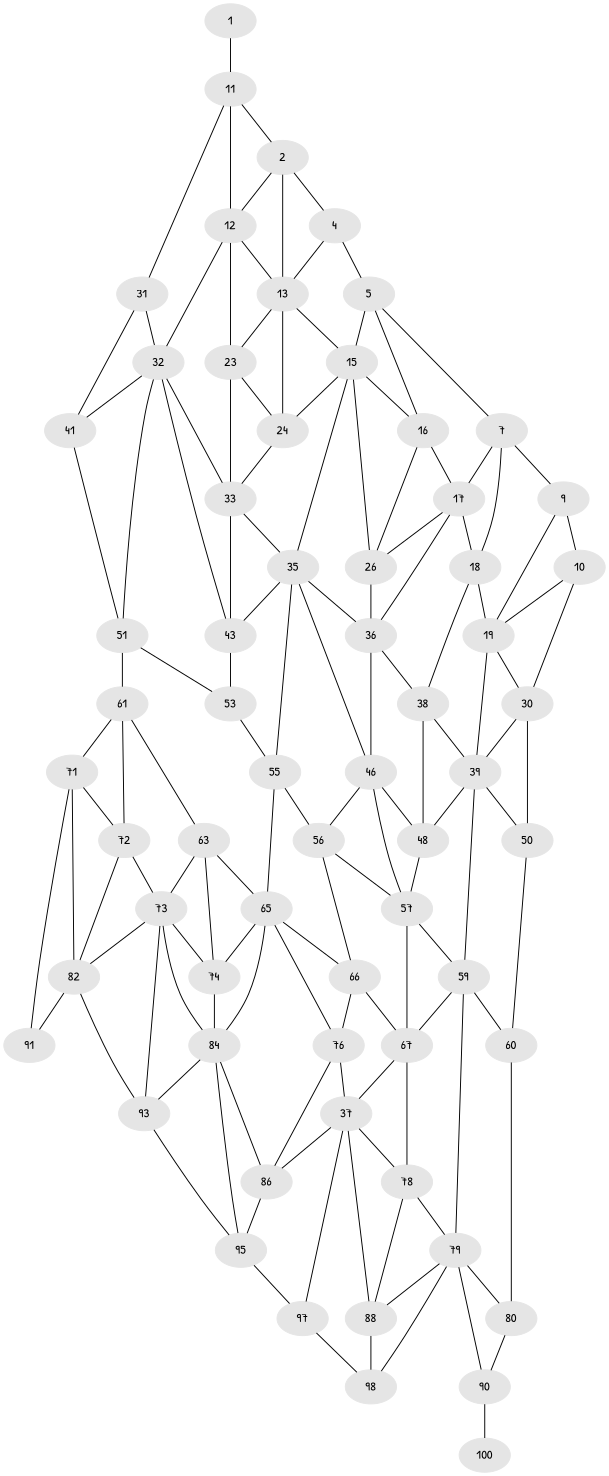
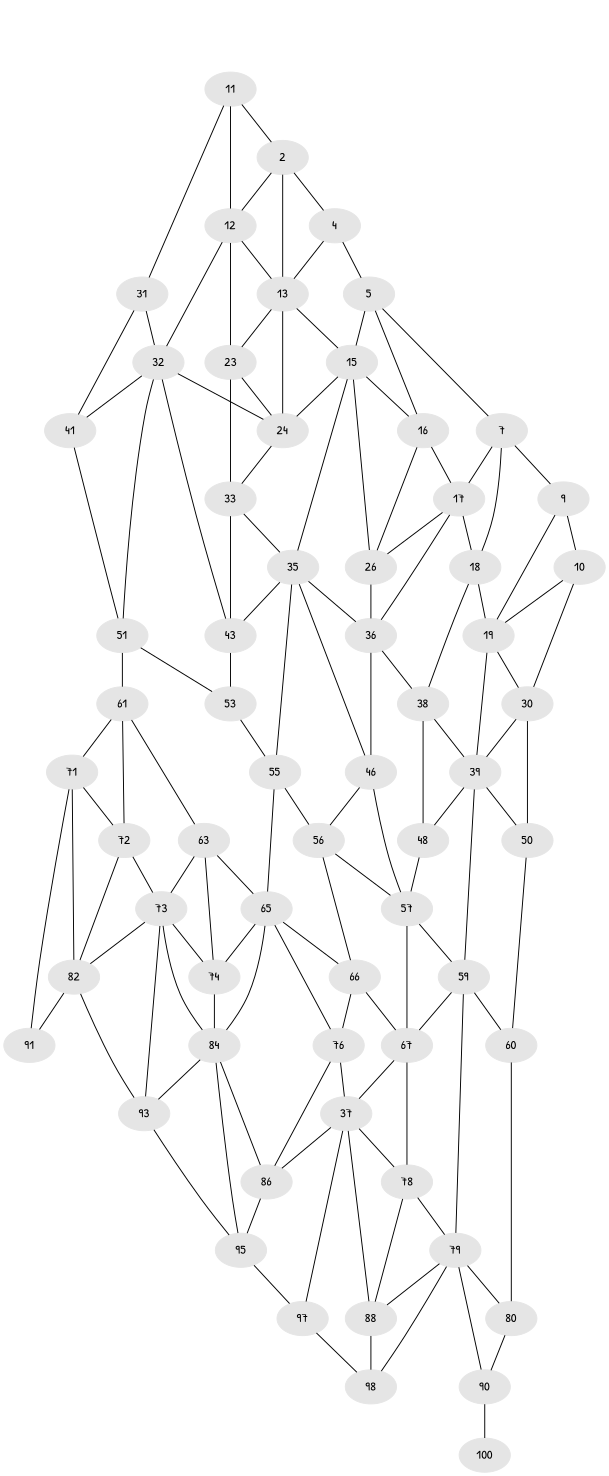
node "1": removed
edge "32" -- "33": now "32" -- "24"
edge "46" -- "48": removed
